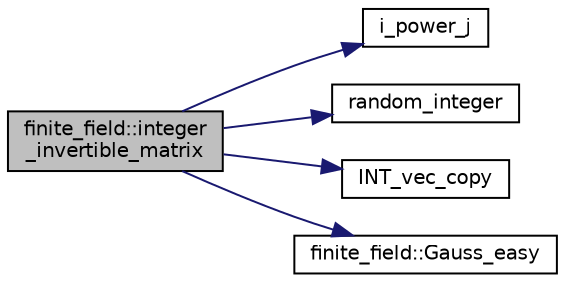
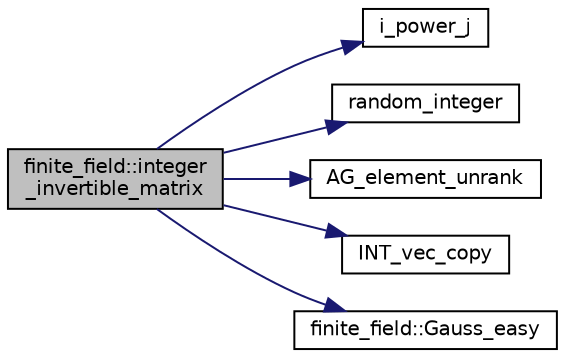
node "AG_element_unrank": added
